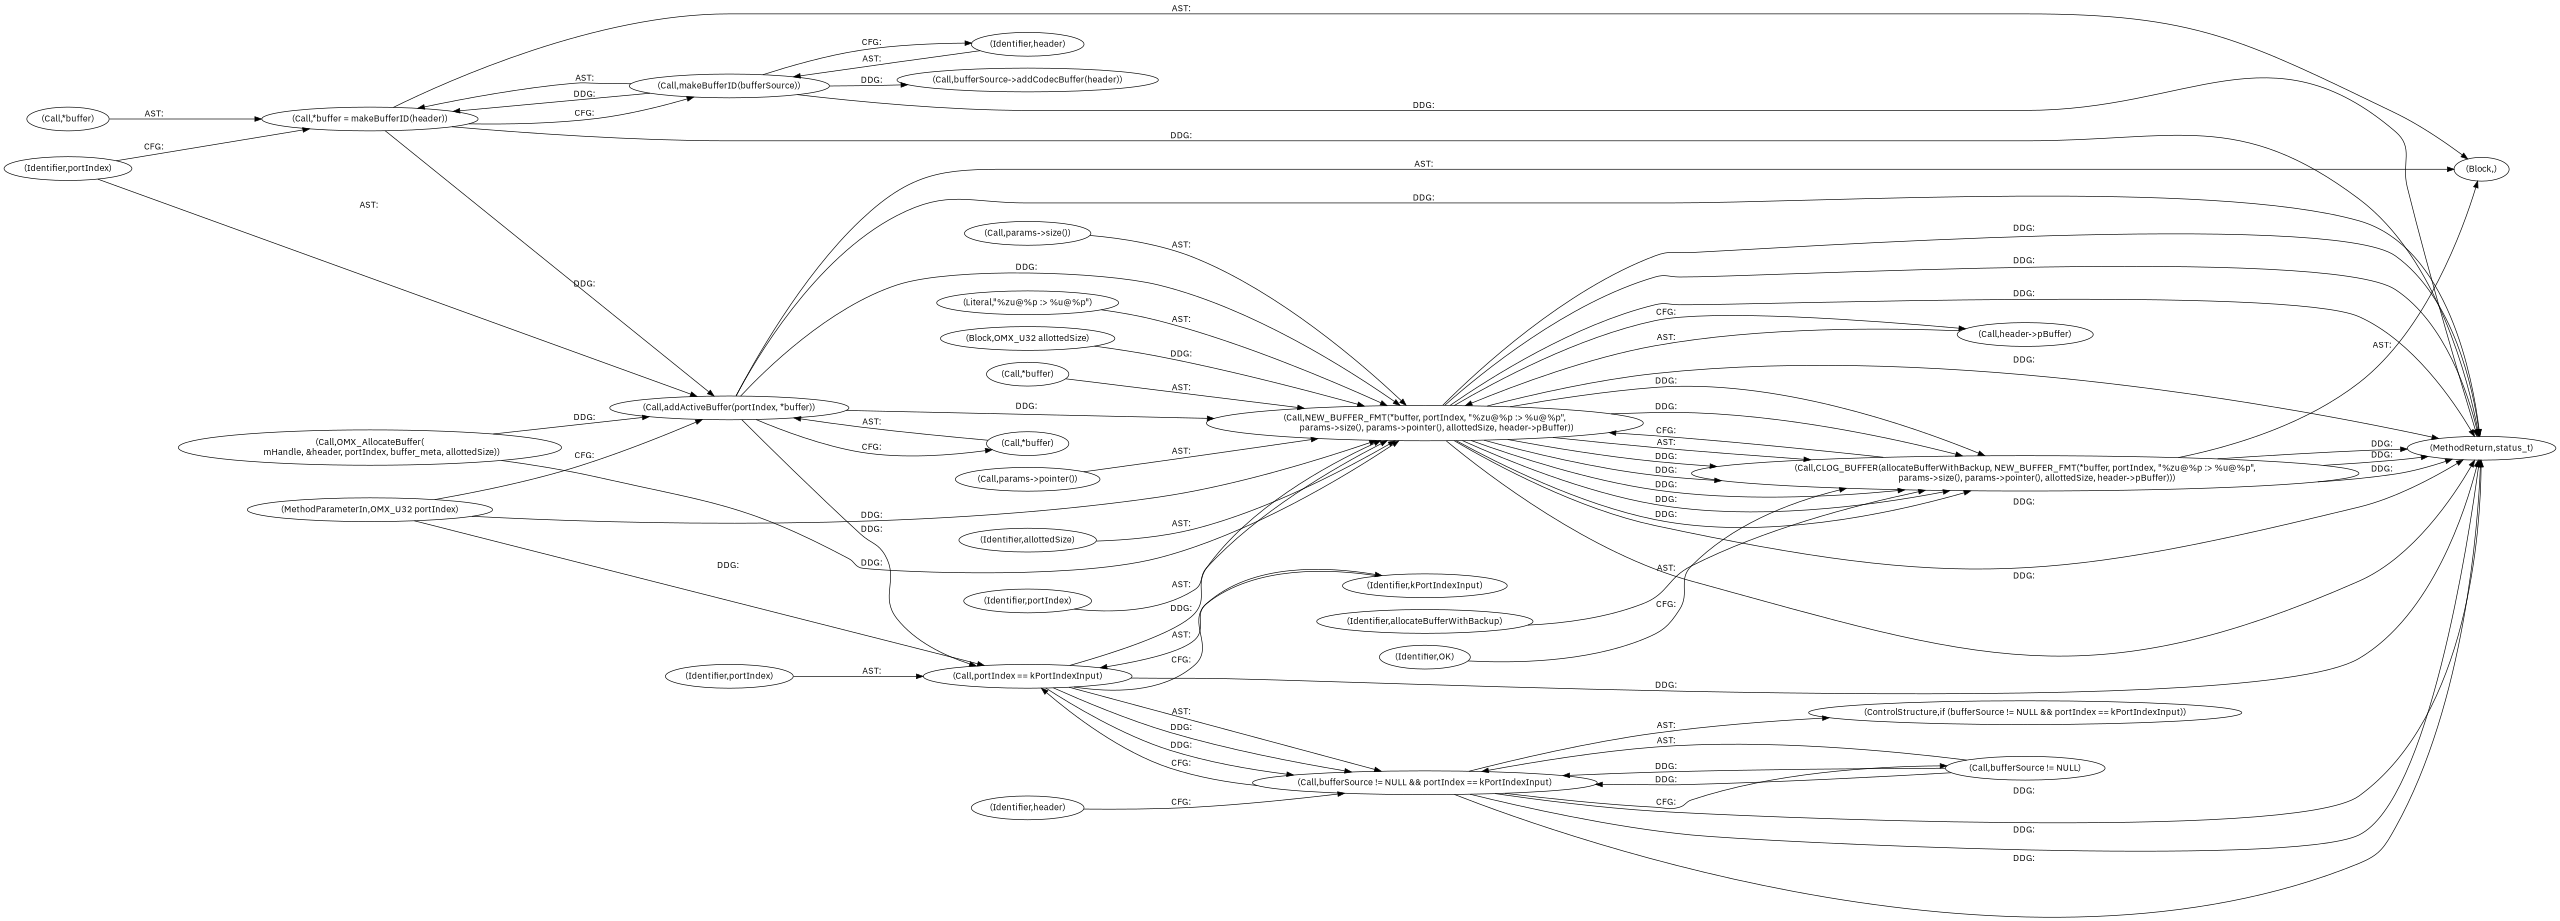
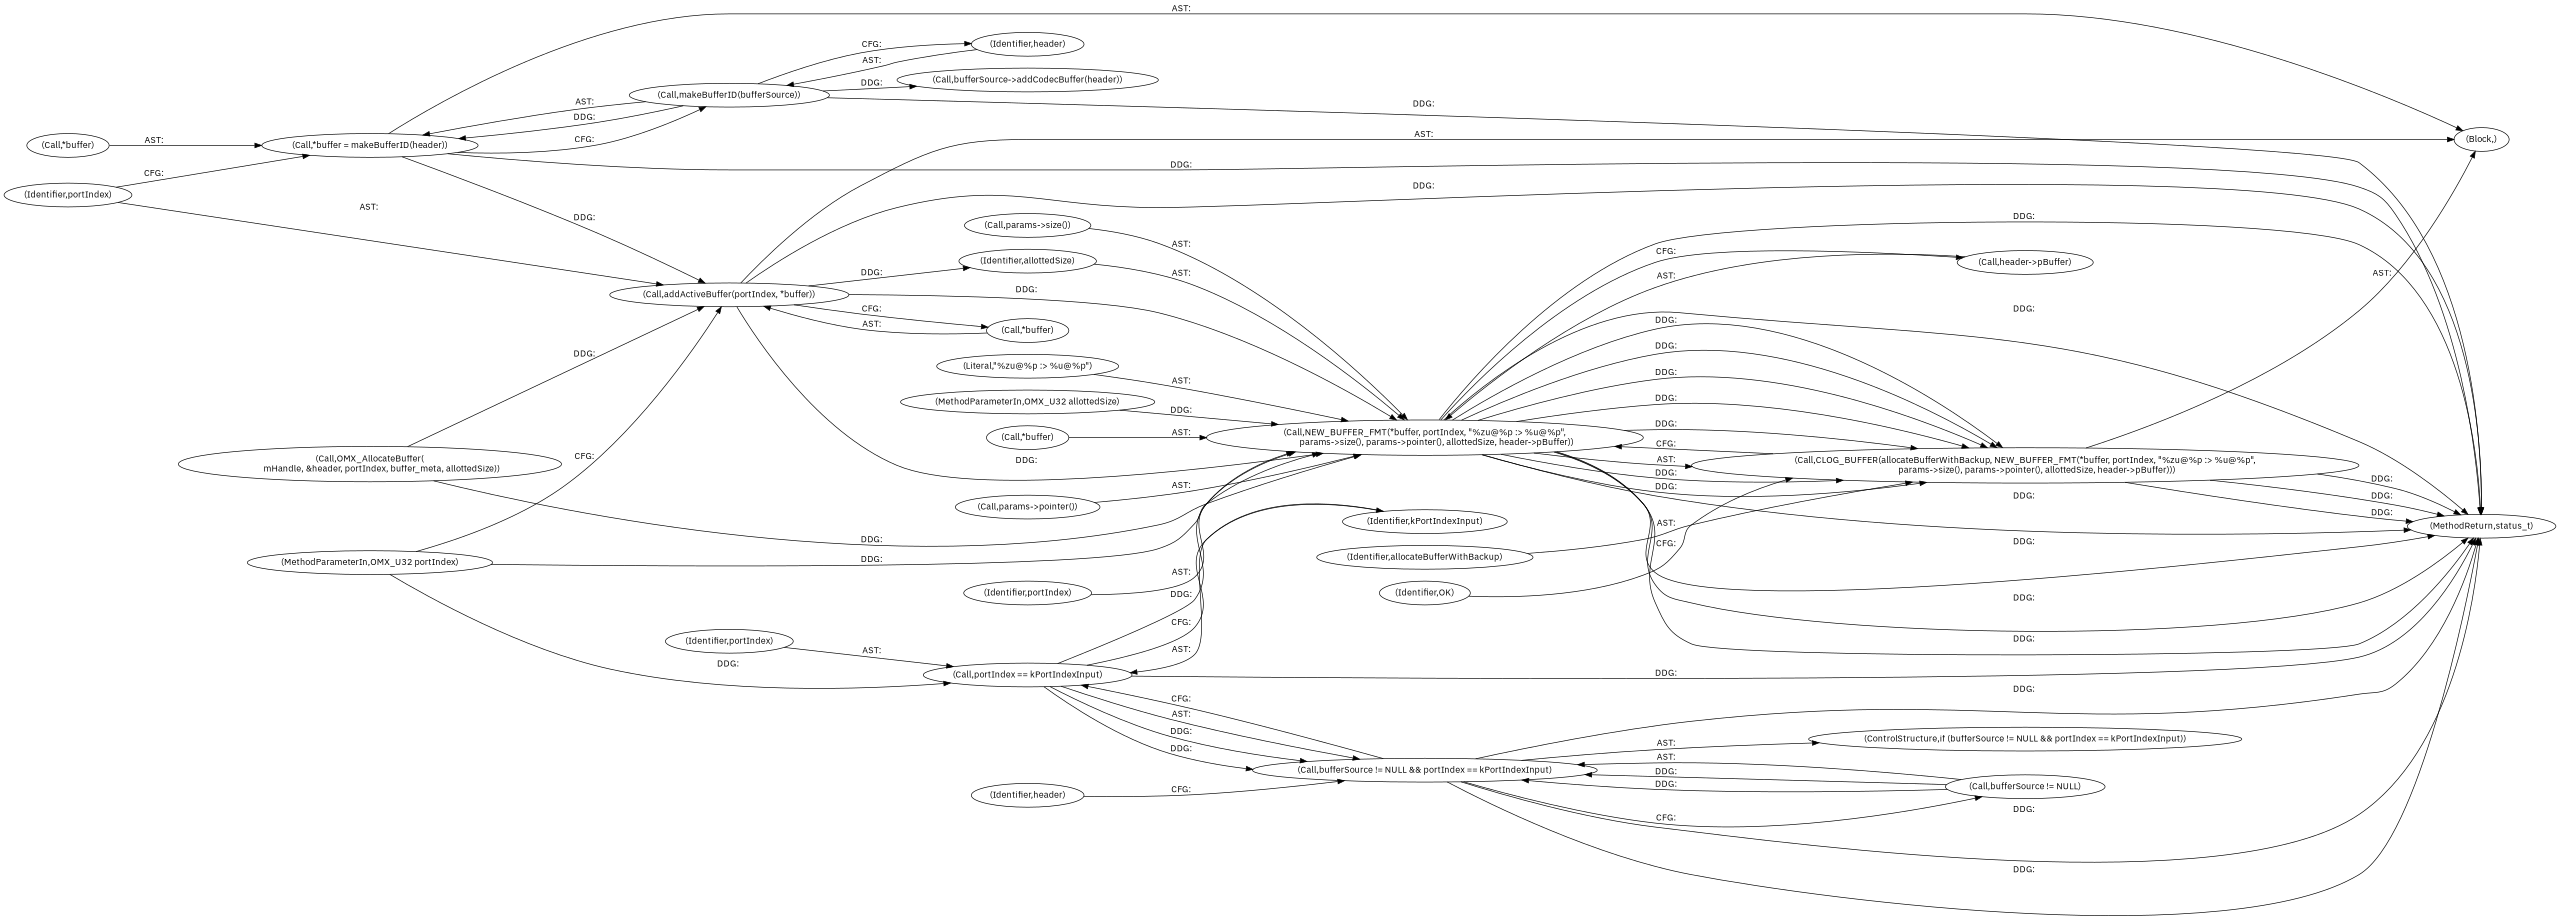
node "(Block,OMX_U32 allottedSize)": label "(Block,OMX_U32 allottedSize)" -> "(MethodParameterIn,OMX_U32 allottedSize)"
edge "(Call,addActiveBuffer(portIndex, *buffer))" -> "(Call,portIndex == kPortIndexInput)": now "(Call,addActiveBuffer(portIndex, *buffer))" -> "(Identifier,allottedSize)"
